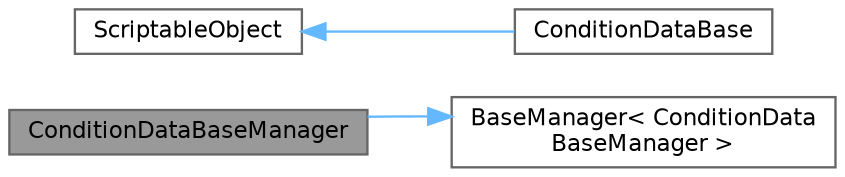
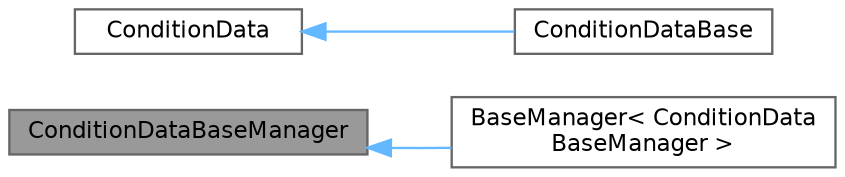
node "ScriptableObject": label "ScriptableObject" -> "ConditionData"
edge "ConditionDataBaseManager" -> "BaseManager< ConditionData BaseManager >": reversed
